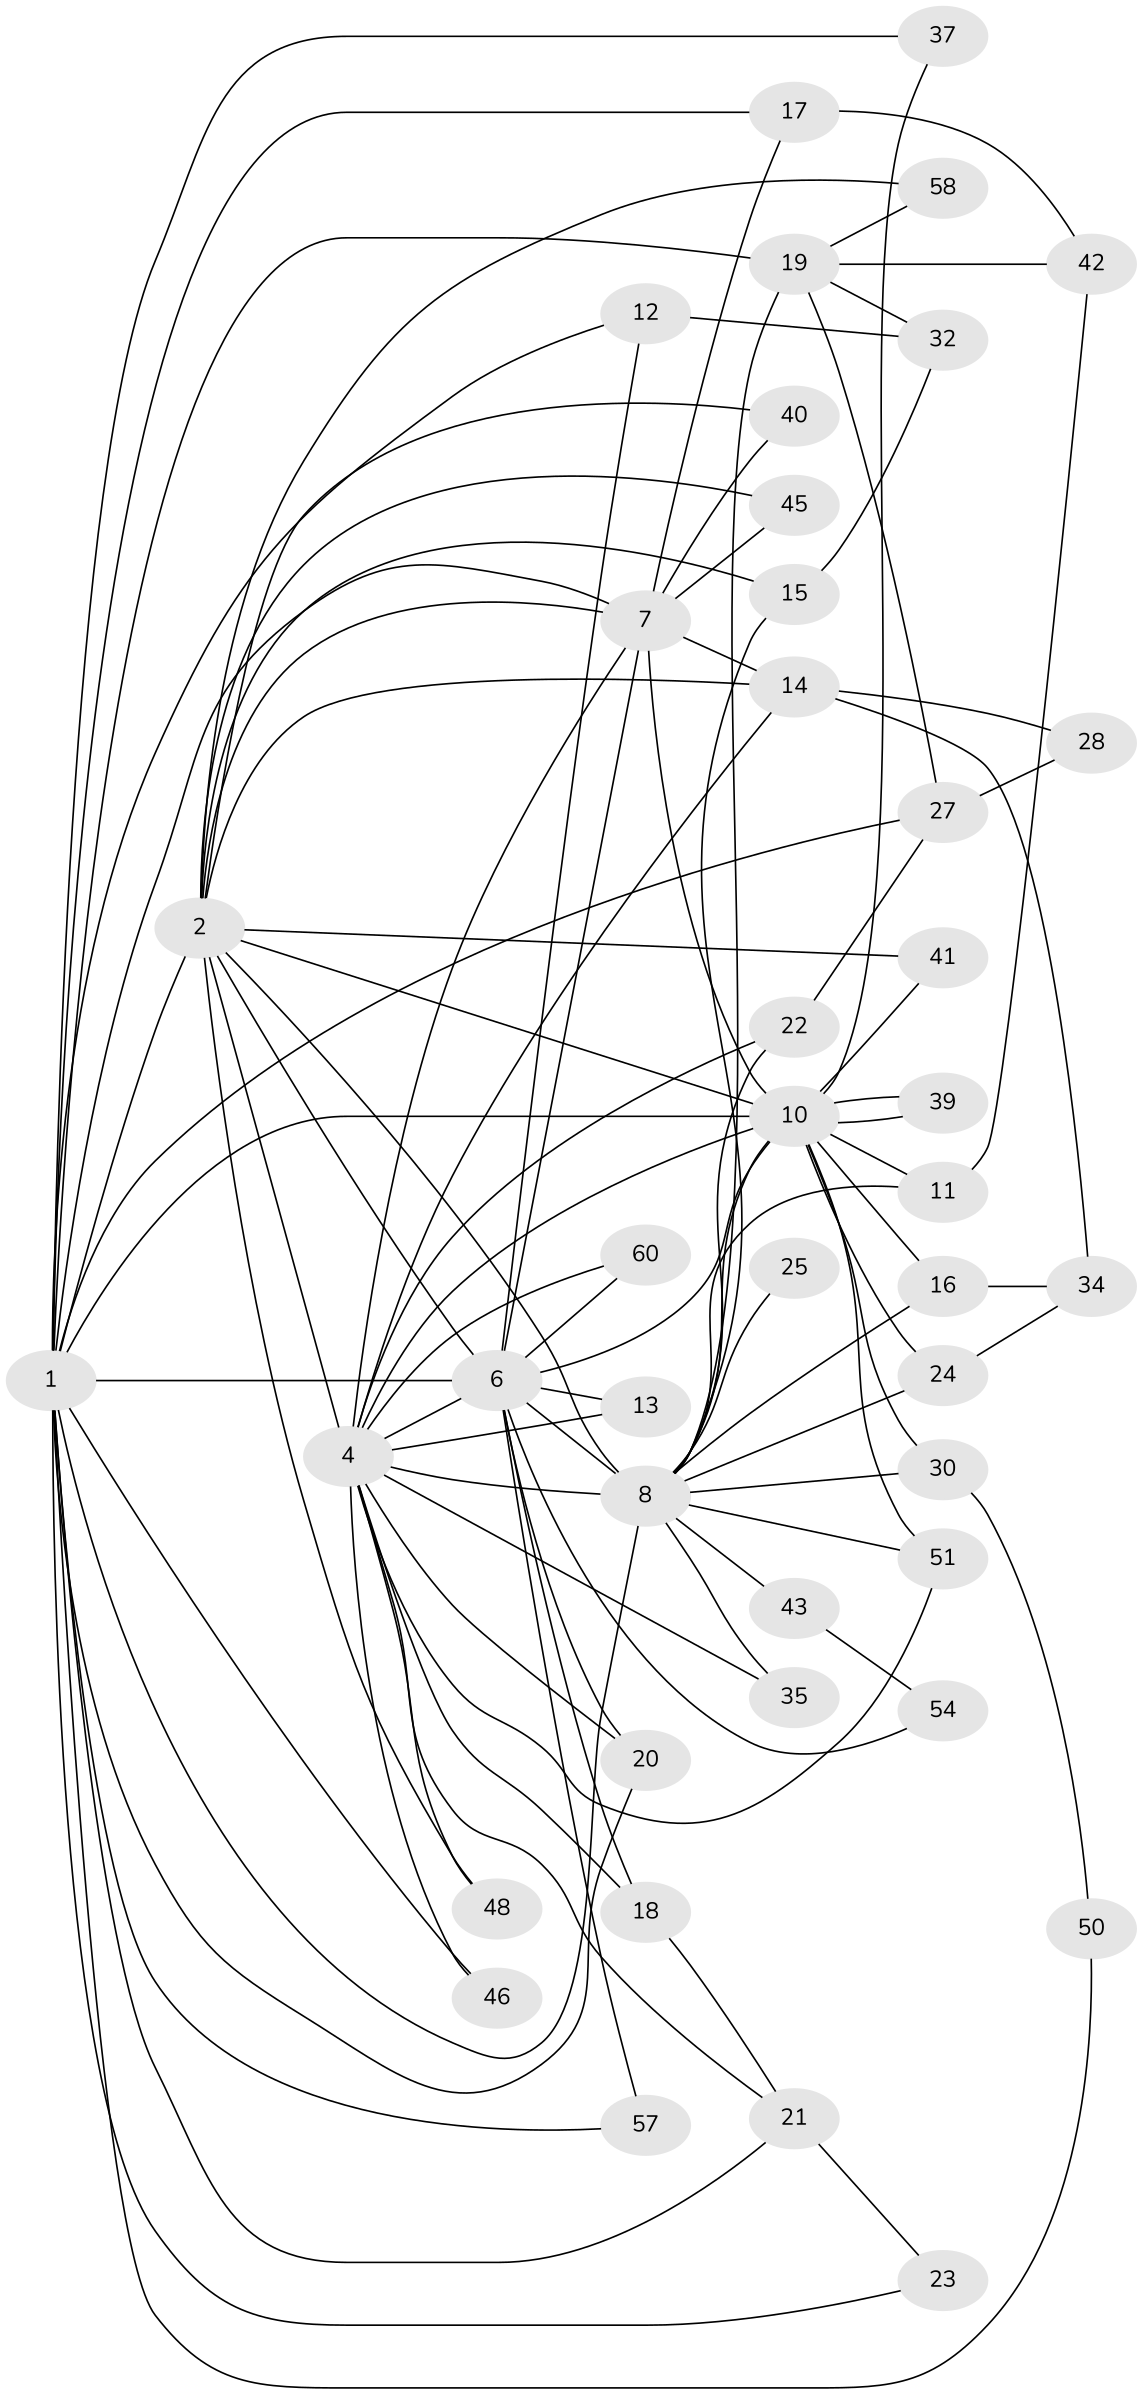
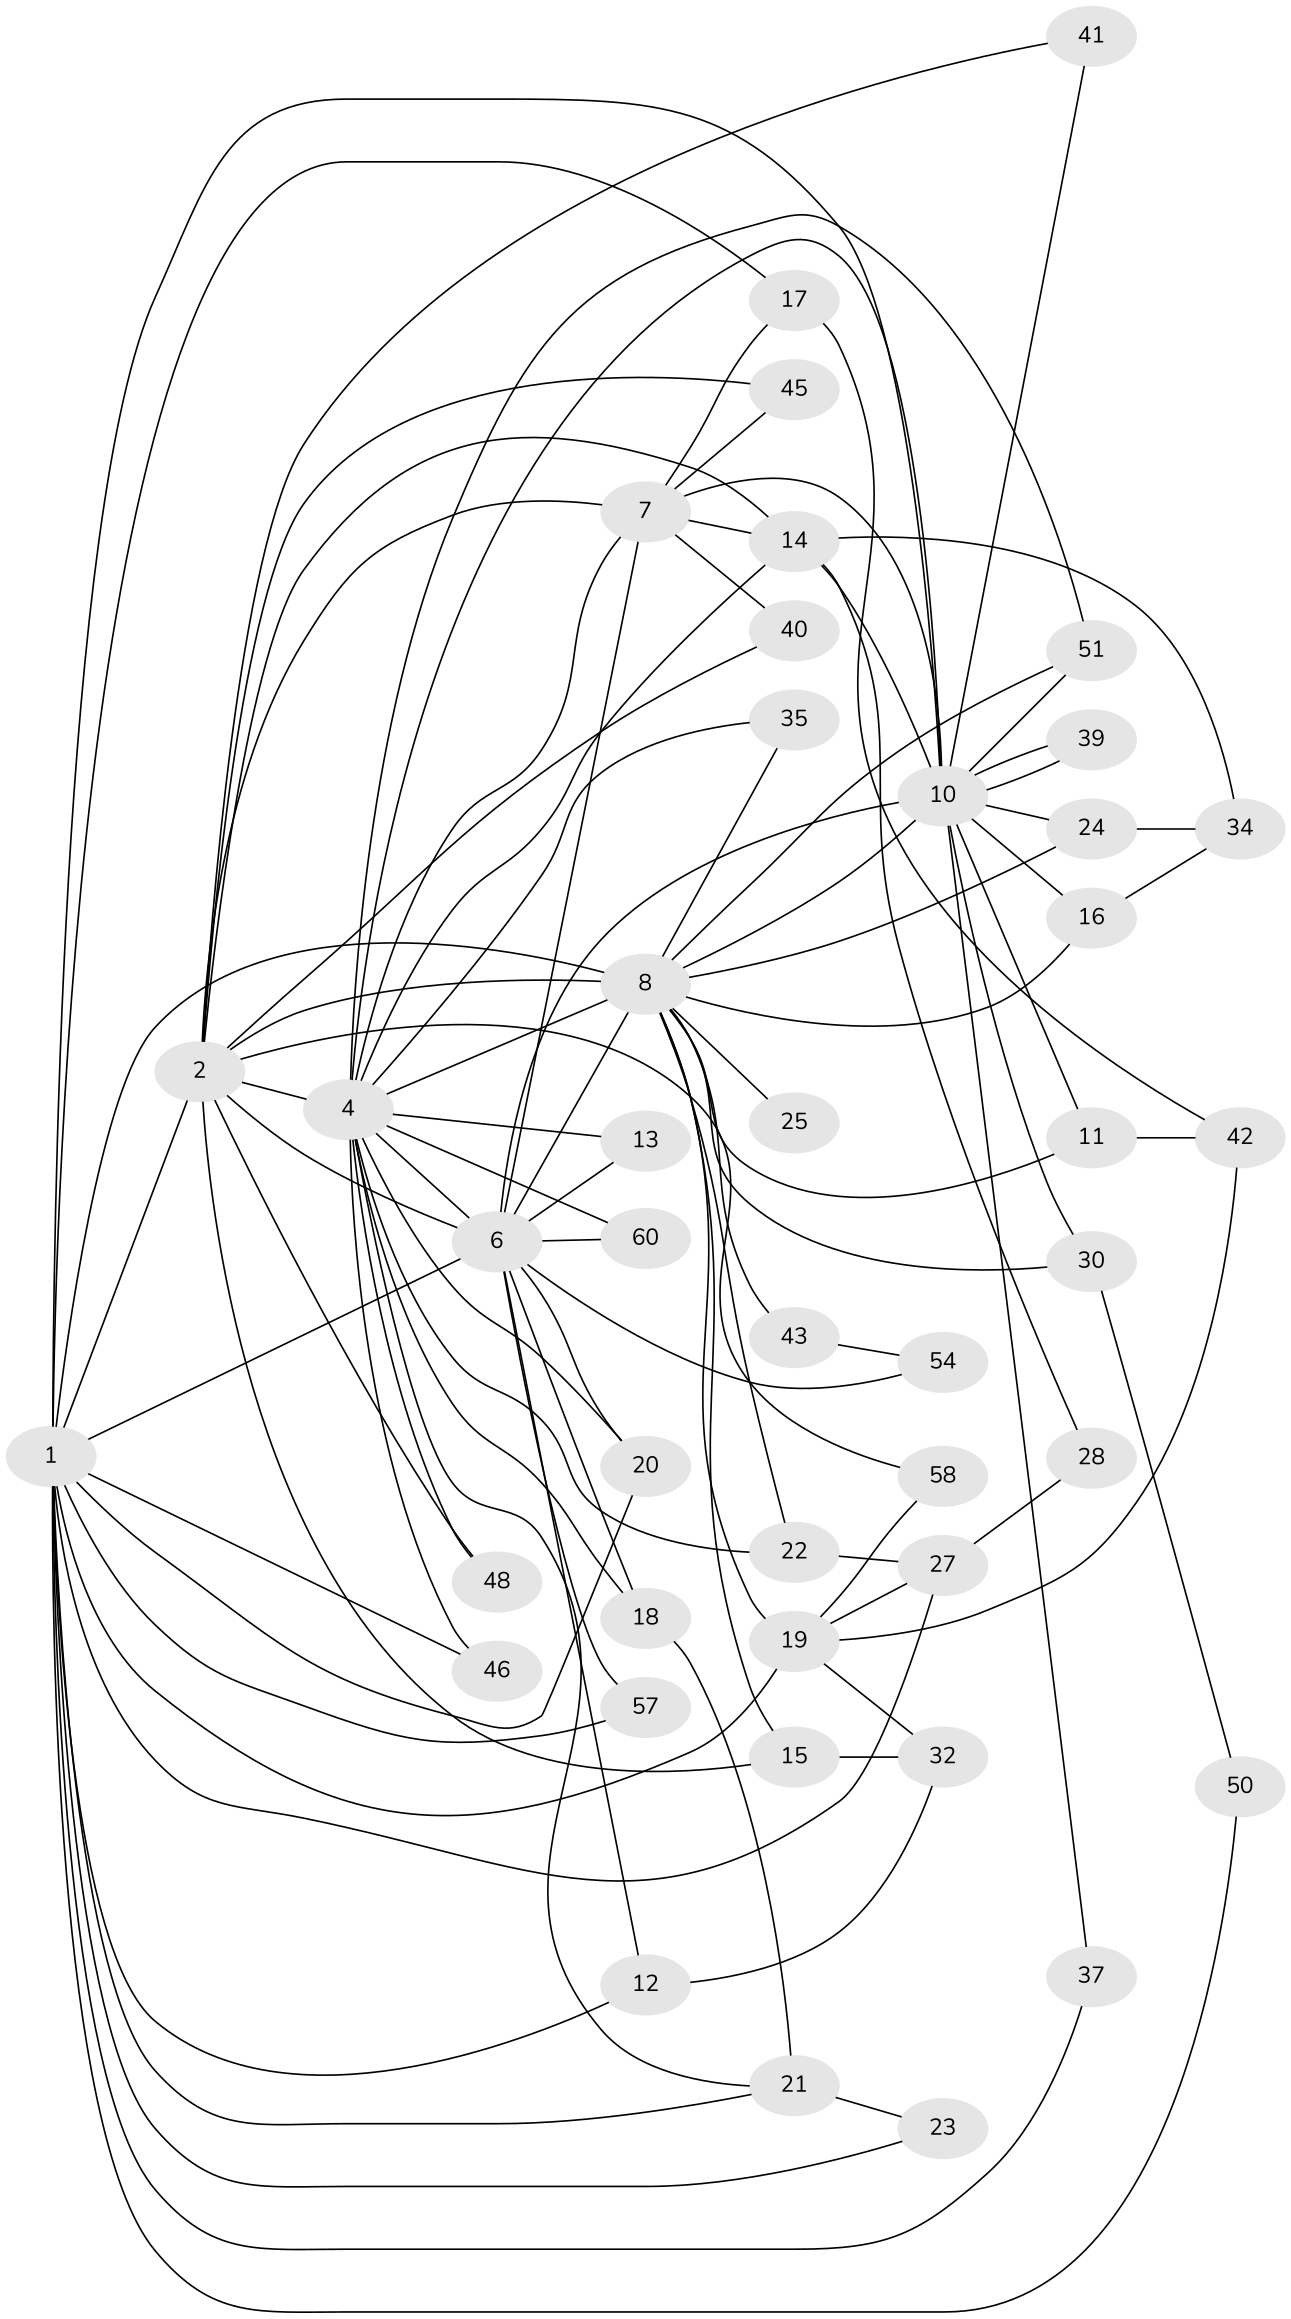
edge "7" -- "1": removed
edge "2" -- "10": now "14" -- "10"
